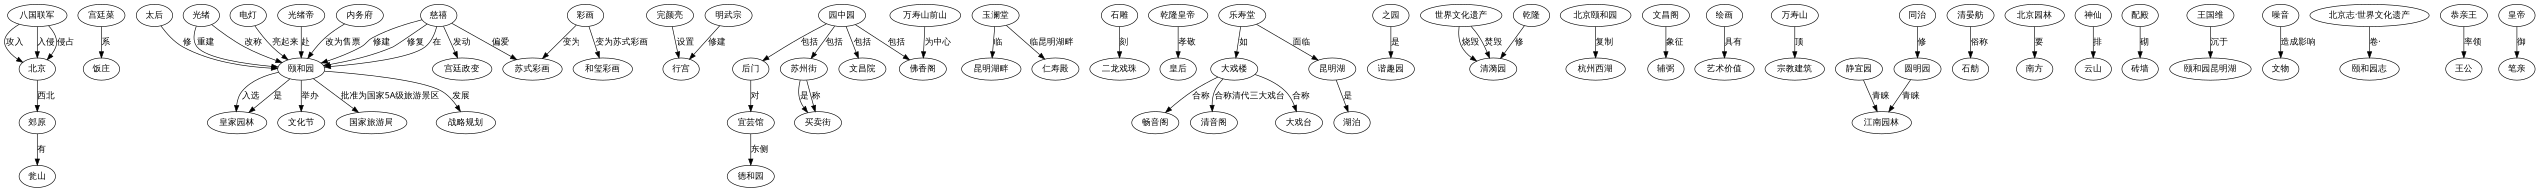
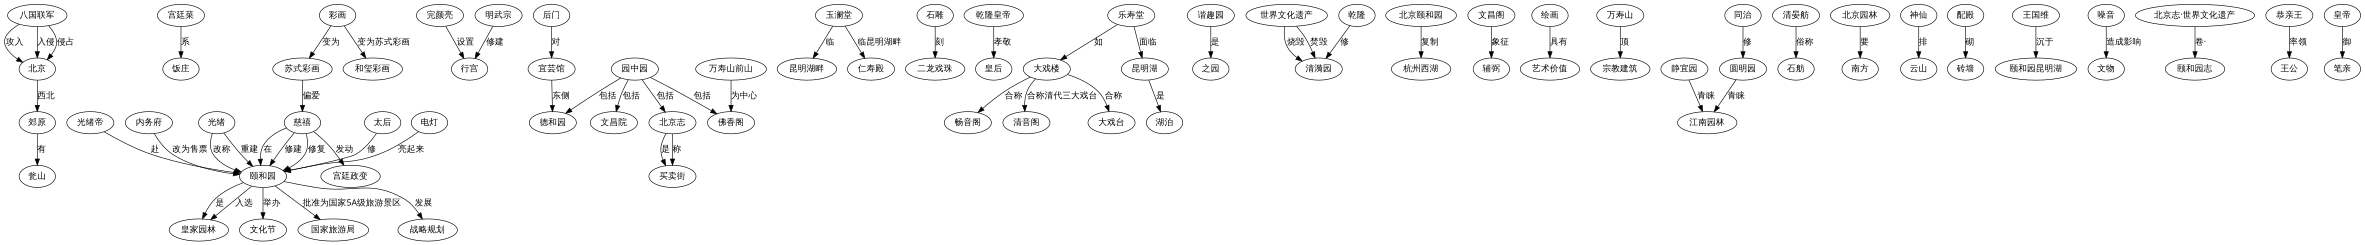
edge "之园" -> "谐趣园": reversed
edge "慈禧" -> "苏式彩画": reversed
edge "园中园" -> "后门": now "园中园" -> "德和园"
node "苏州街": label "苏州街" -> "北京志"
